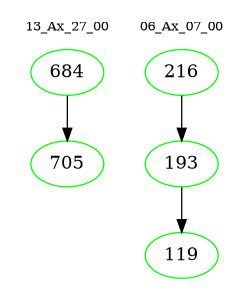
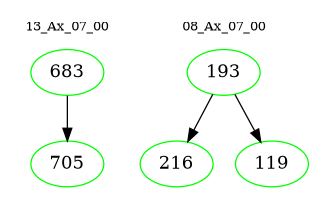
cluster "13_Ax_27_00": label "13_Ax_27_00" -> "13_Ax_07_00"
cluster "06_Ax_07_00": label "06_Ax_07_00" -> "08_Ax_07_00"
node "684": label "684" -> "683"
edge "216" -> "193": reversed
